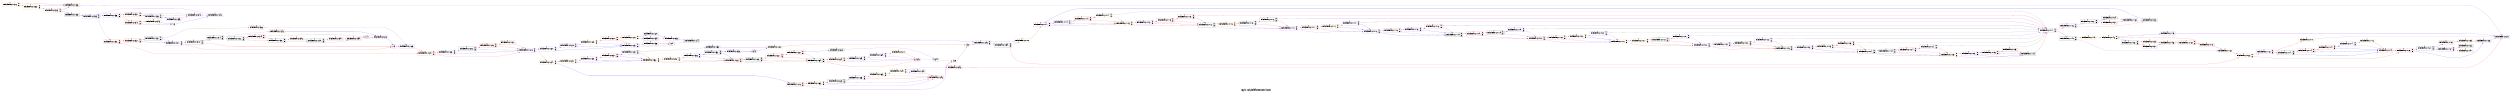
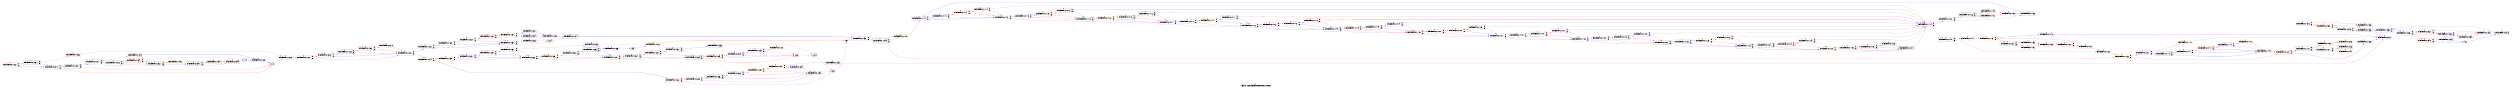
node "xmlschemas.c:11551:": removed
